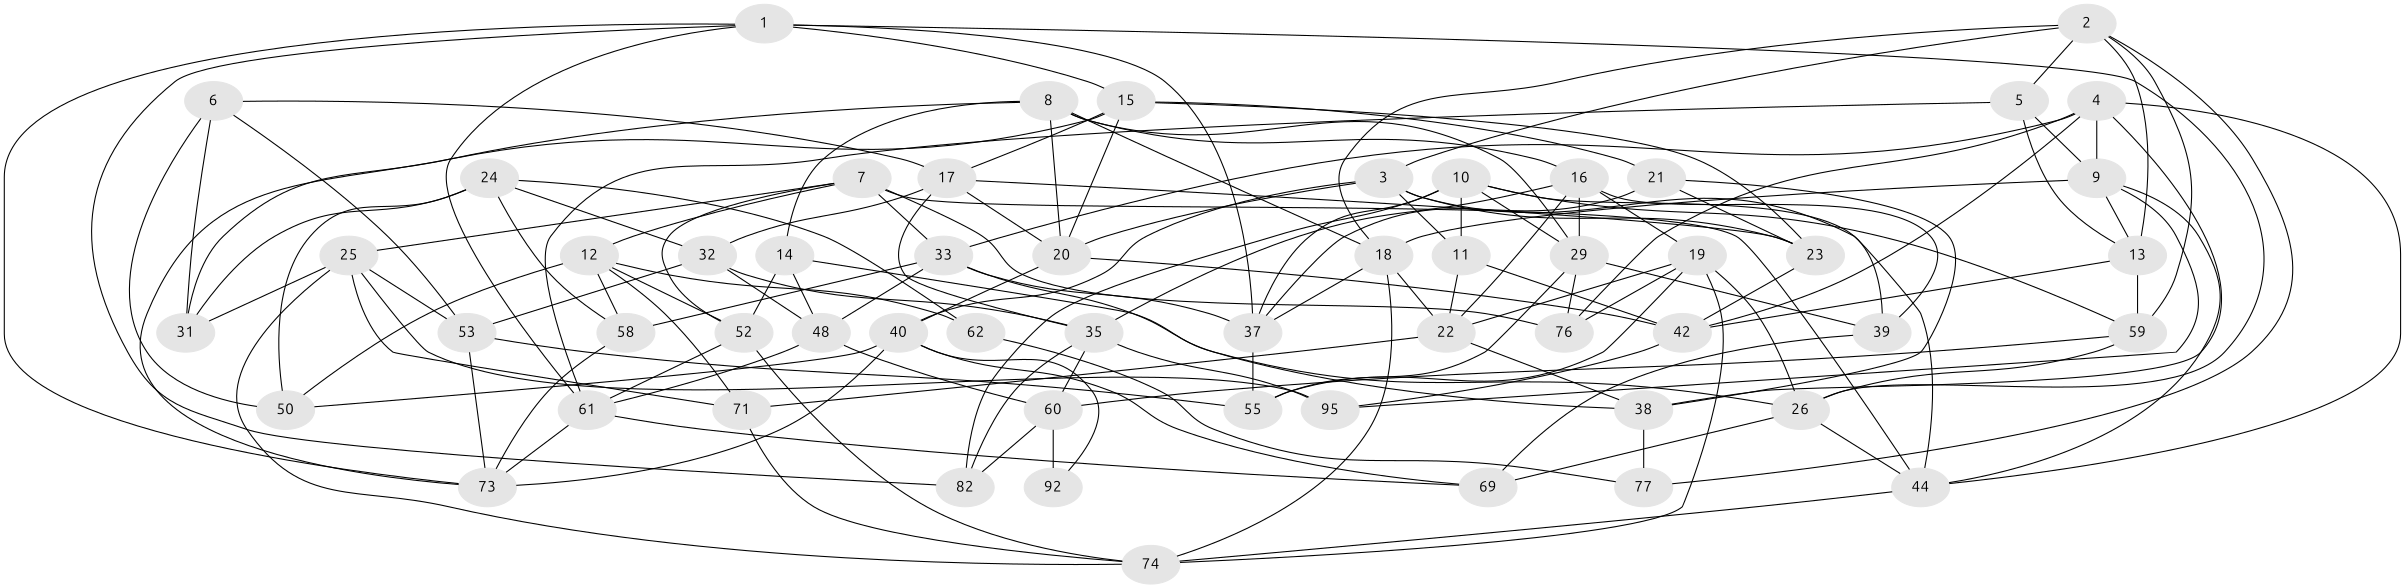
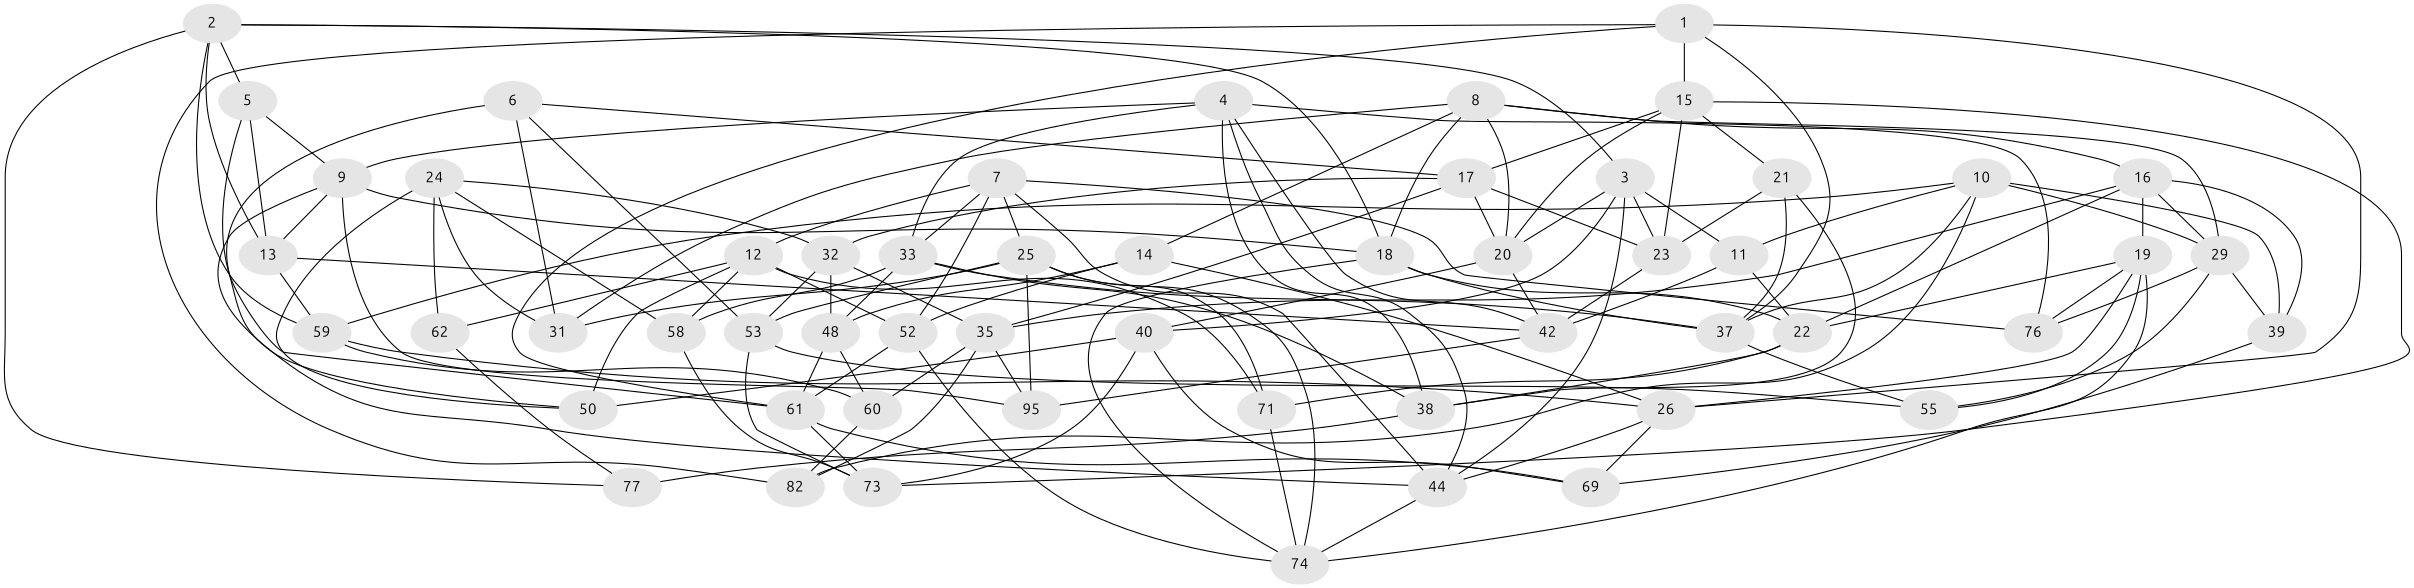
edge "1" -- "73": removed
node "92": removed
